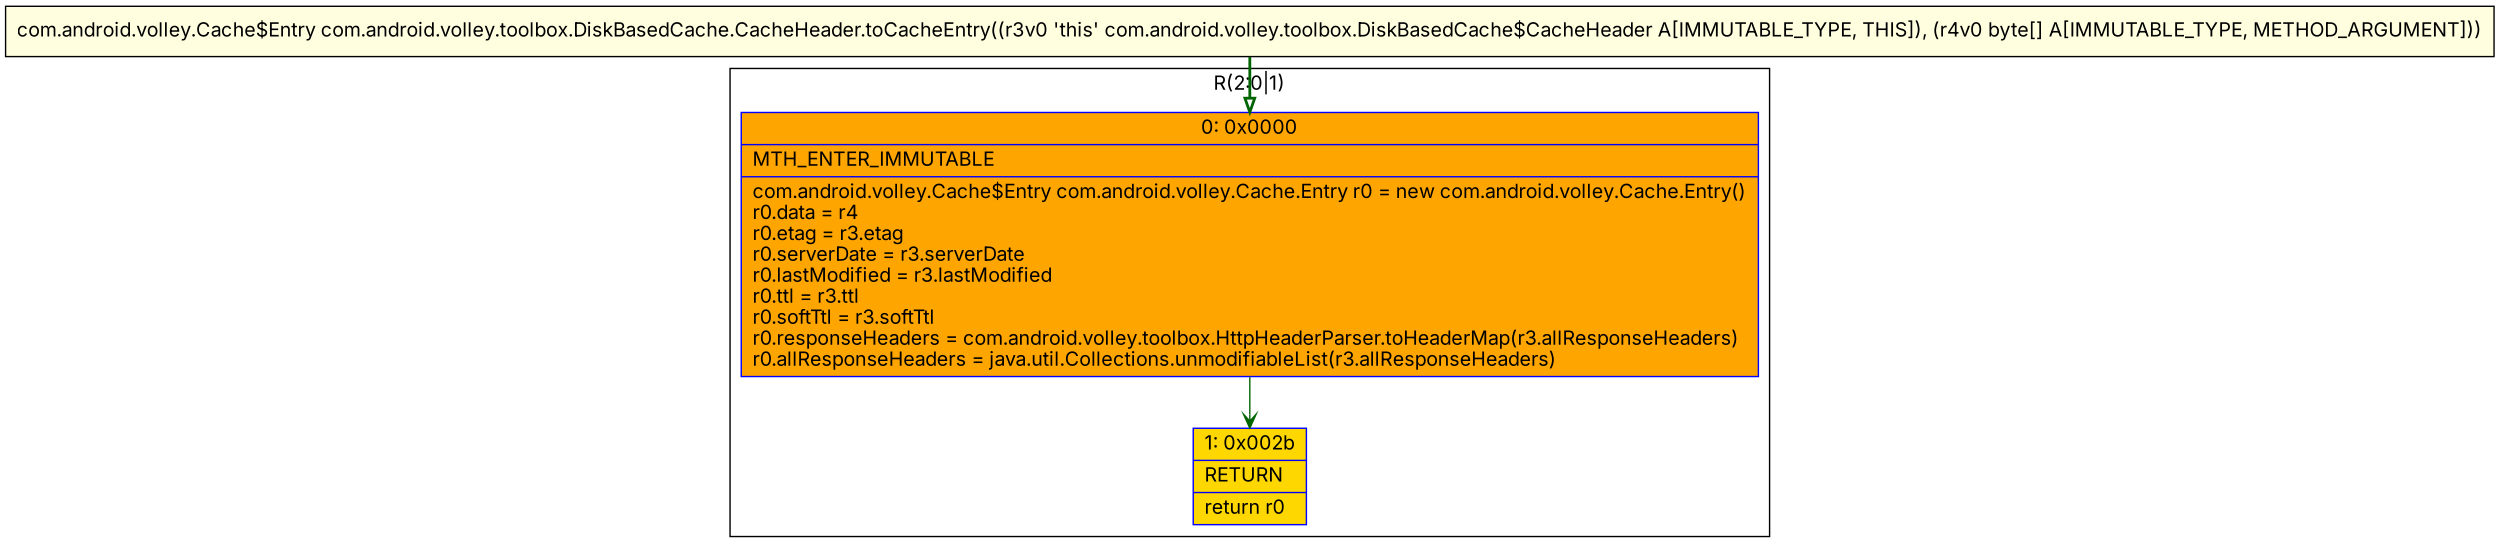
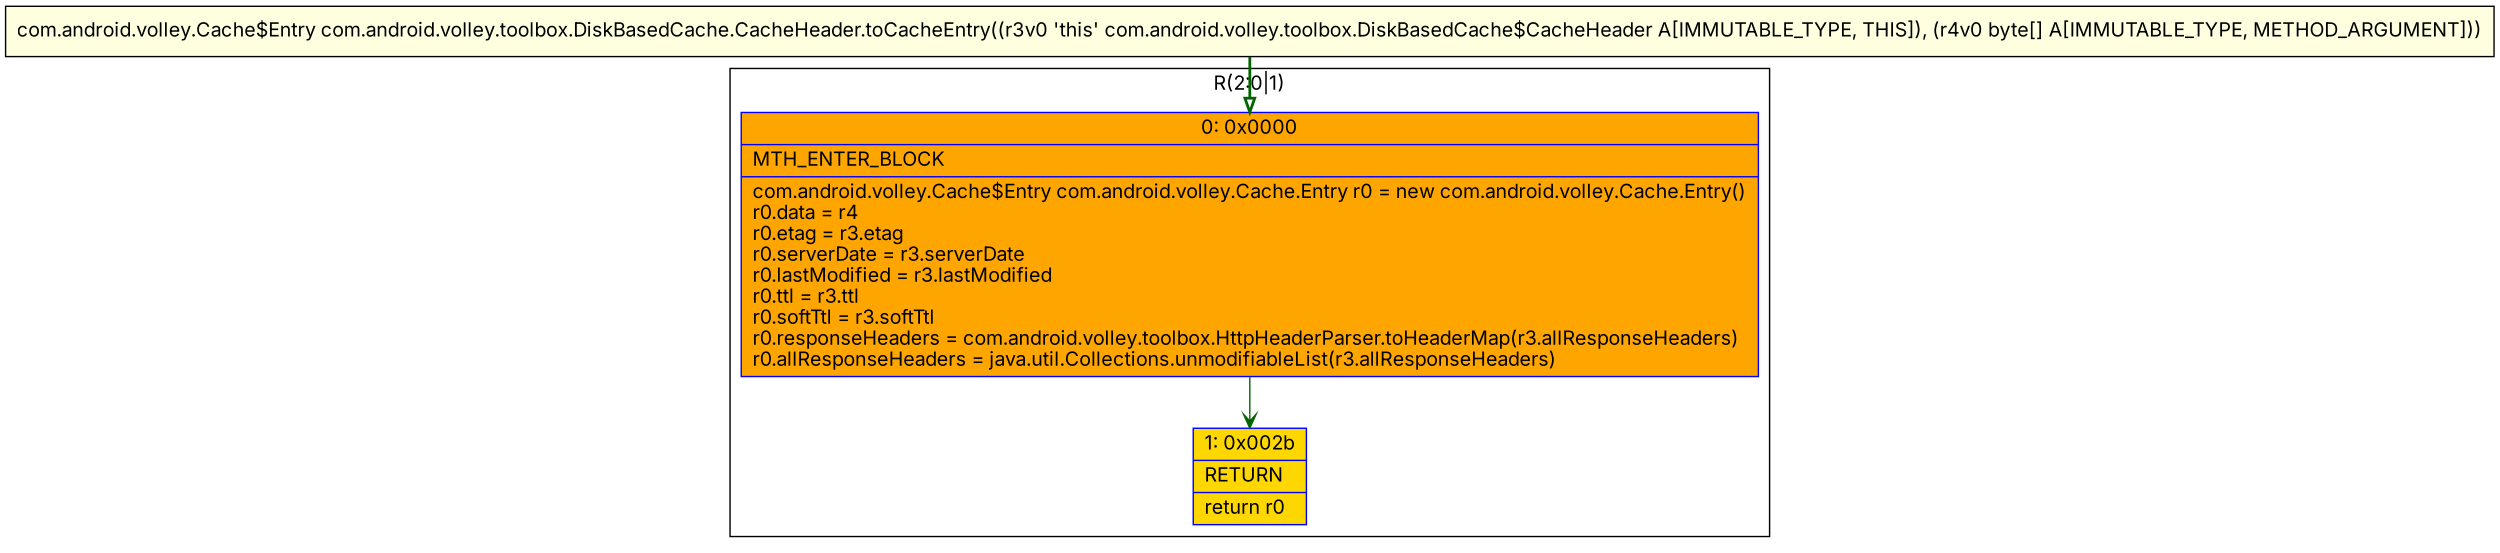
node "0: 0x0000": text "MTH_ENTER_IMMUTABLE" -> "MTH_ENTER_BLOCK"
